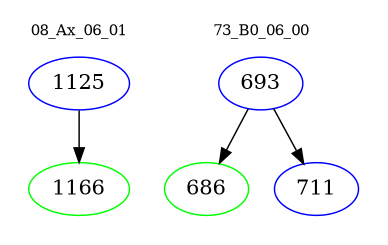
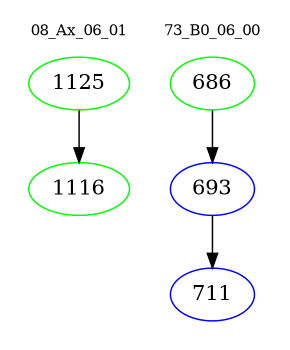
node "1125": color blue -> green
edge "693" -> "686": reversed
node "1166": label "1166" -> "1116"
